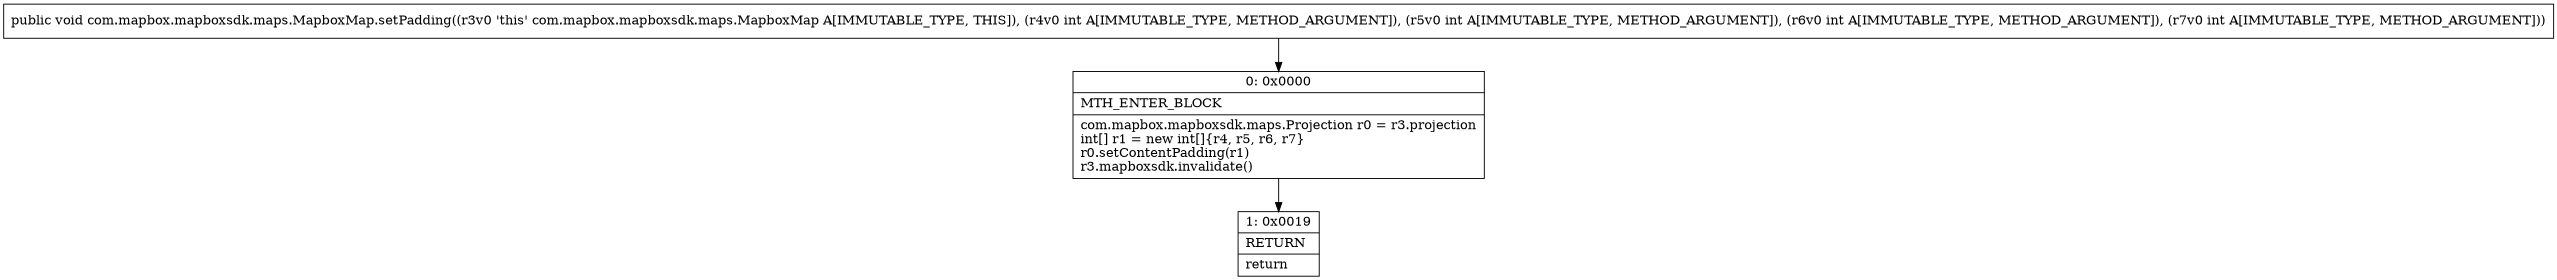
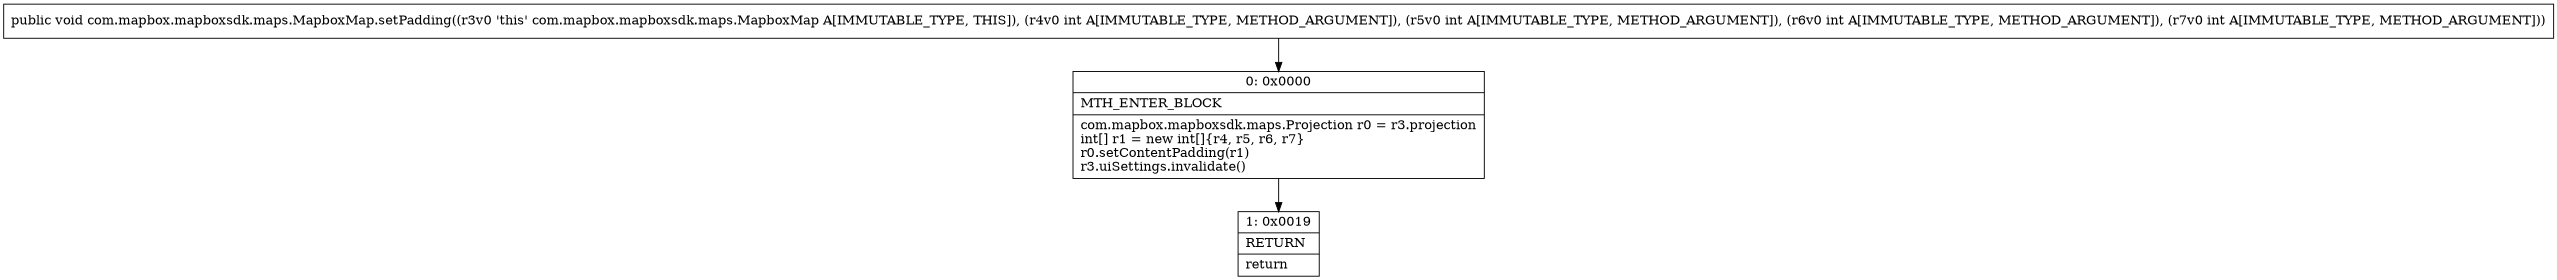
node "0: 0x0000": text "r3.mapboxsdk.invalidate()" -> "r3.uiSettings.invalidate()"
